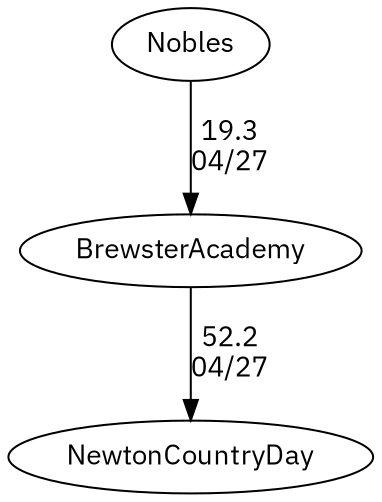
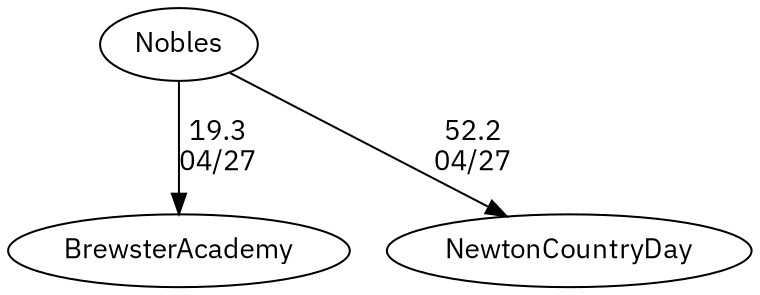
edge "BrewsterAcademy" -> "NewtonCountryDay": now "Nobles" -> "NewtonCountryDay"
